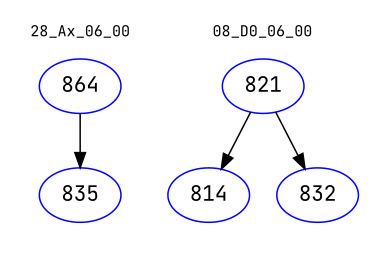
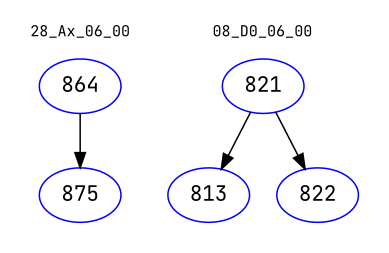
node "835": label "835" -> "875"
node "814": label "814" -> "813"
node "832": label "832" -> "822"
